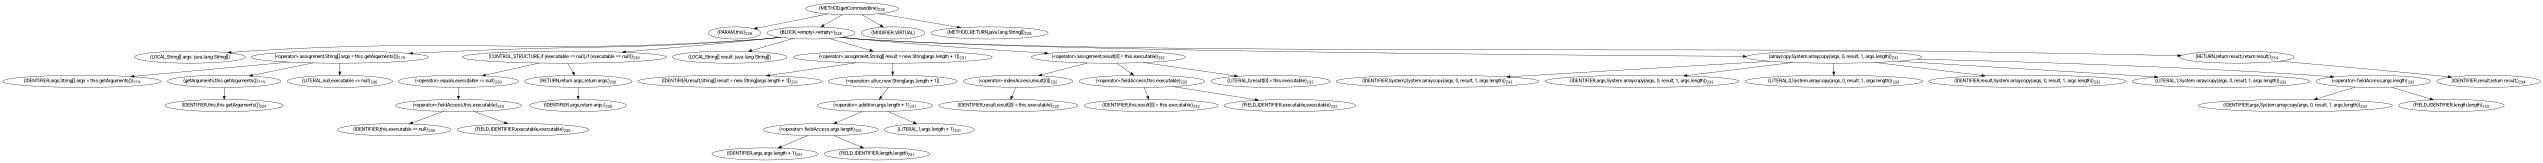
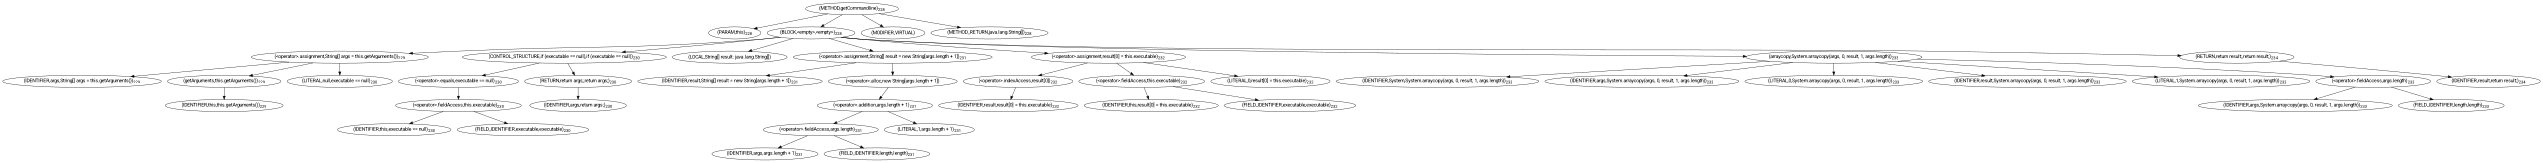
node "(LOCAL,String[] args: java.lang.String[])": removed
